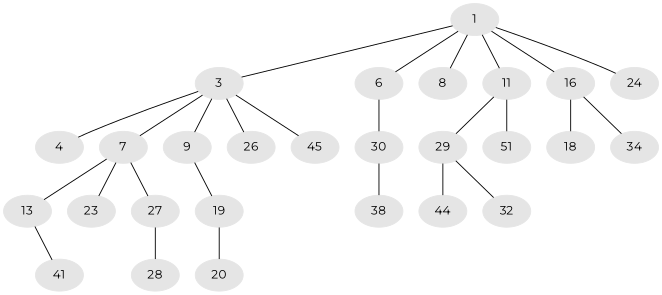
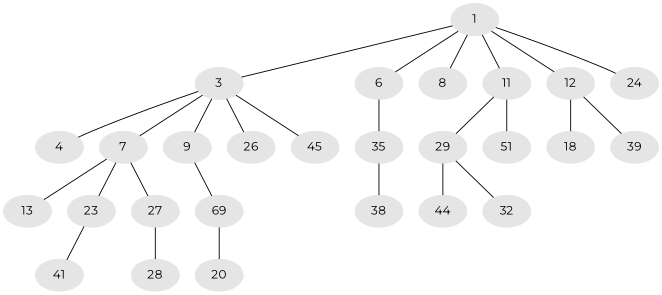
node "16": label "16" -> "12"
node "30": label "30" -> "35"
node "34": label "34" -> "39"
node "19": label "19" -> "69"
edge "13" -- "41": now "23" -- "41"
